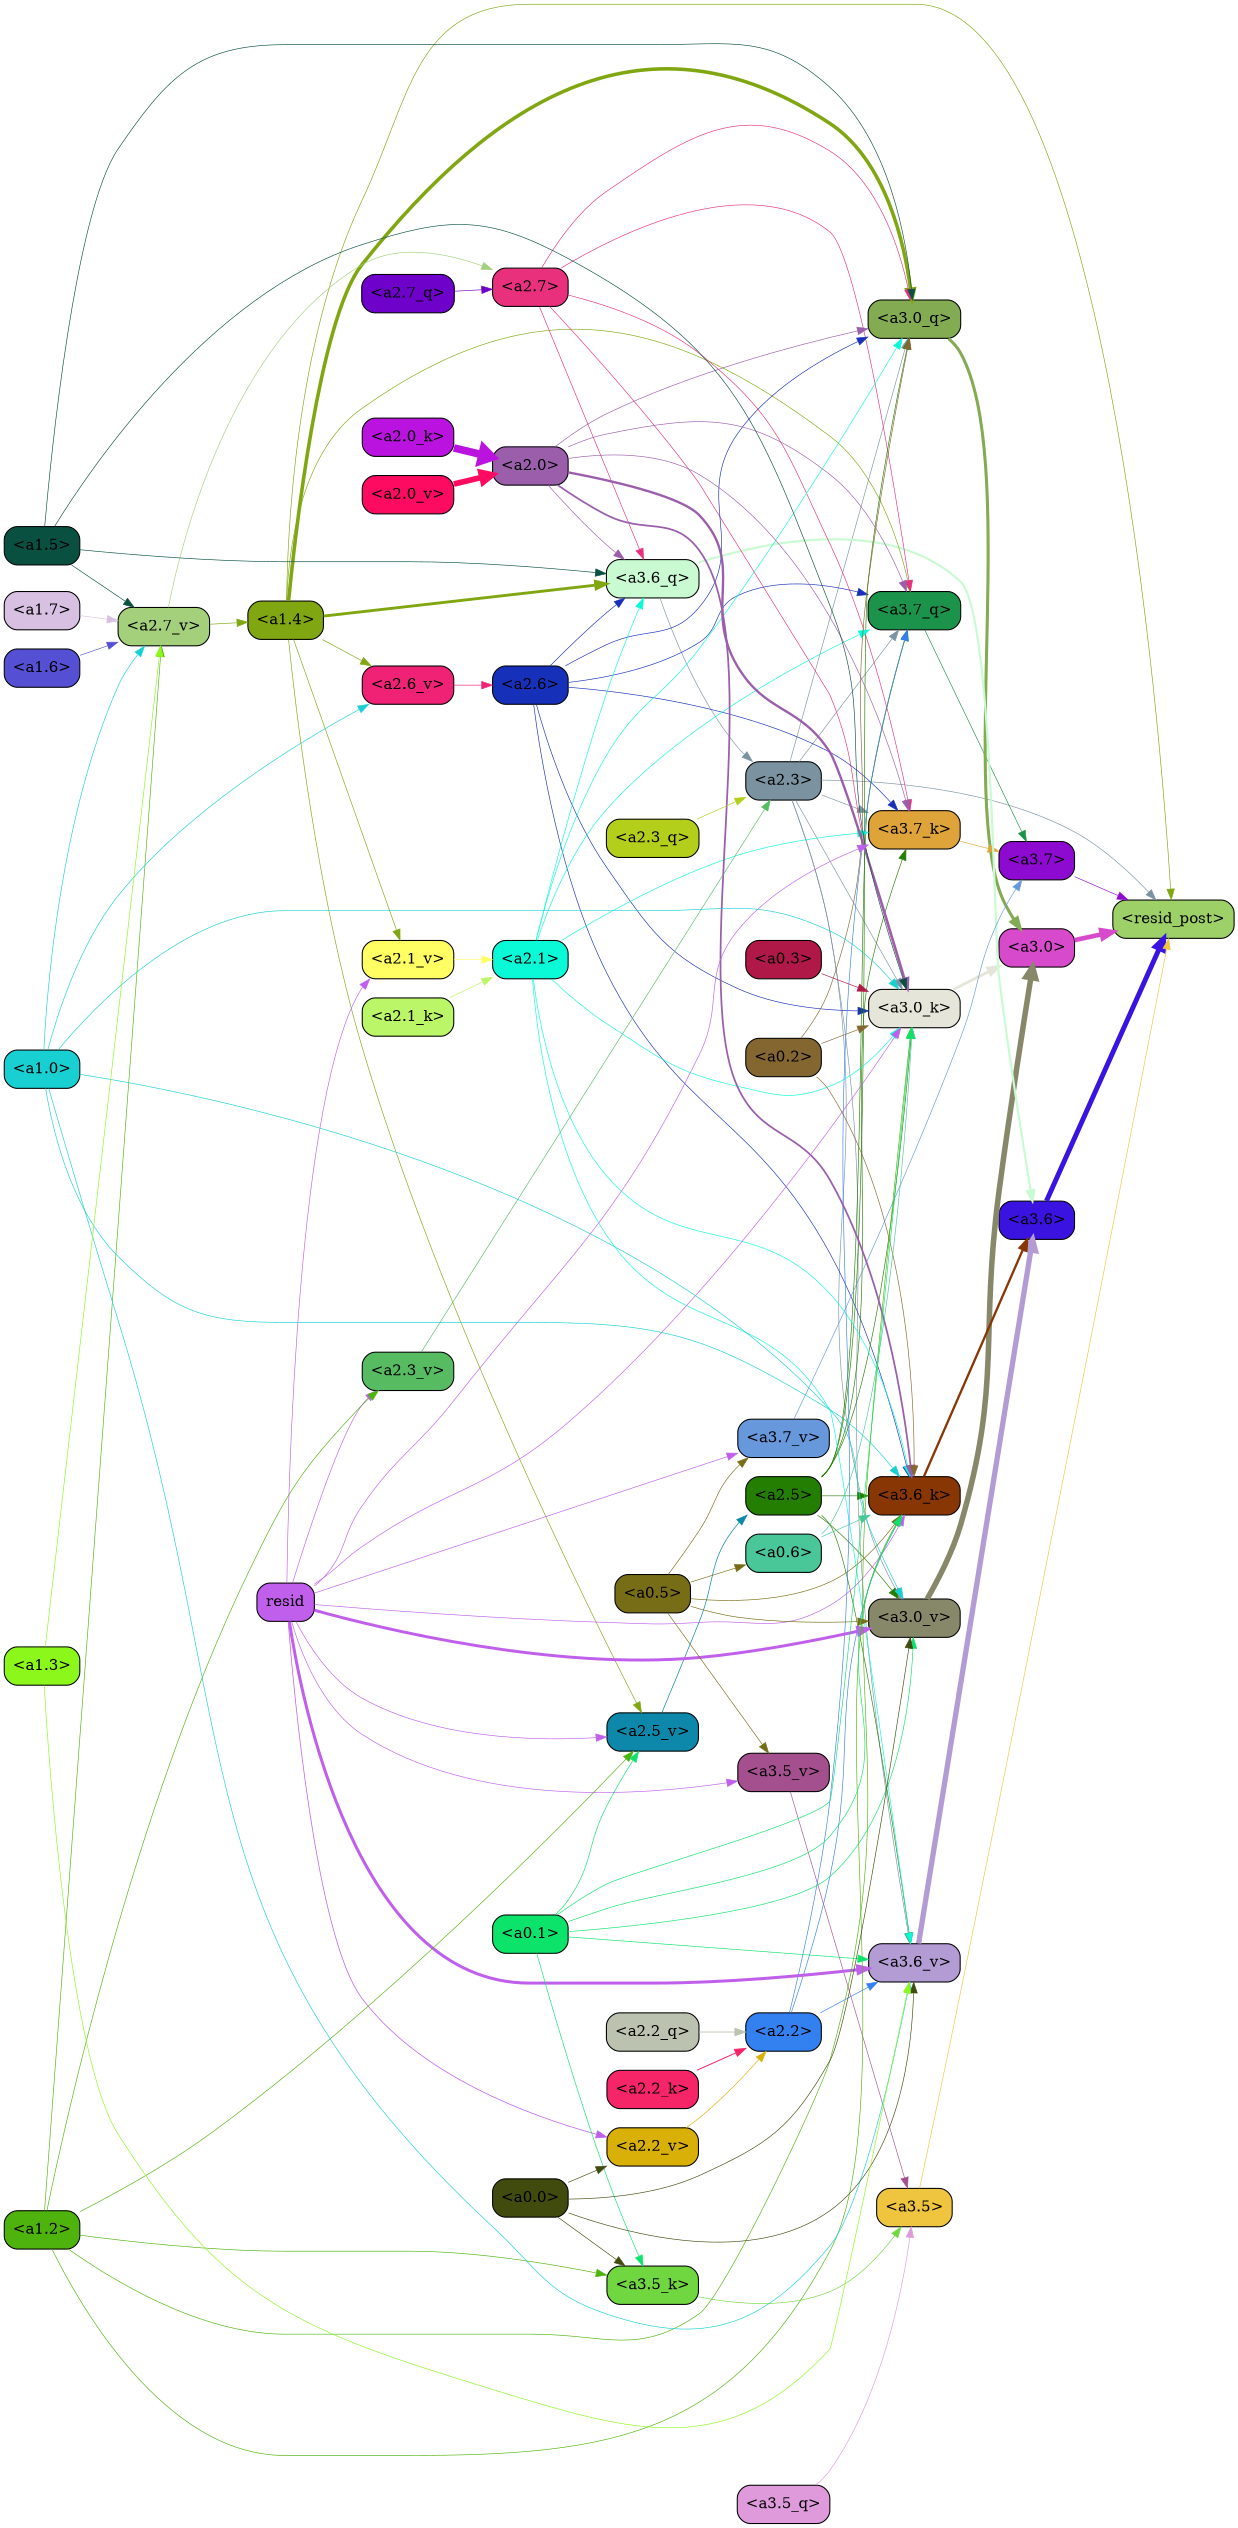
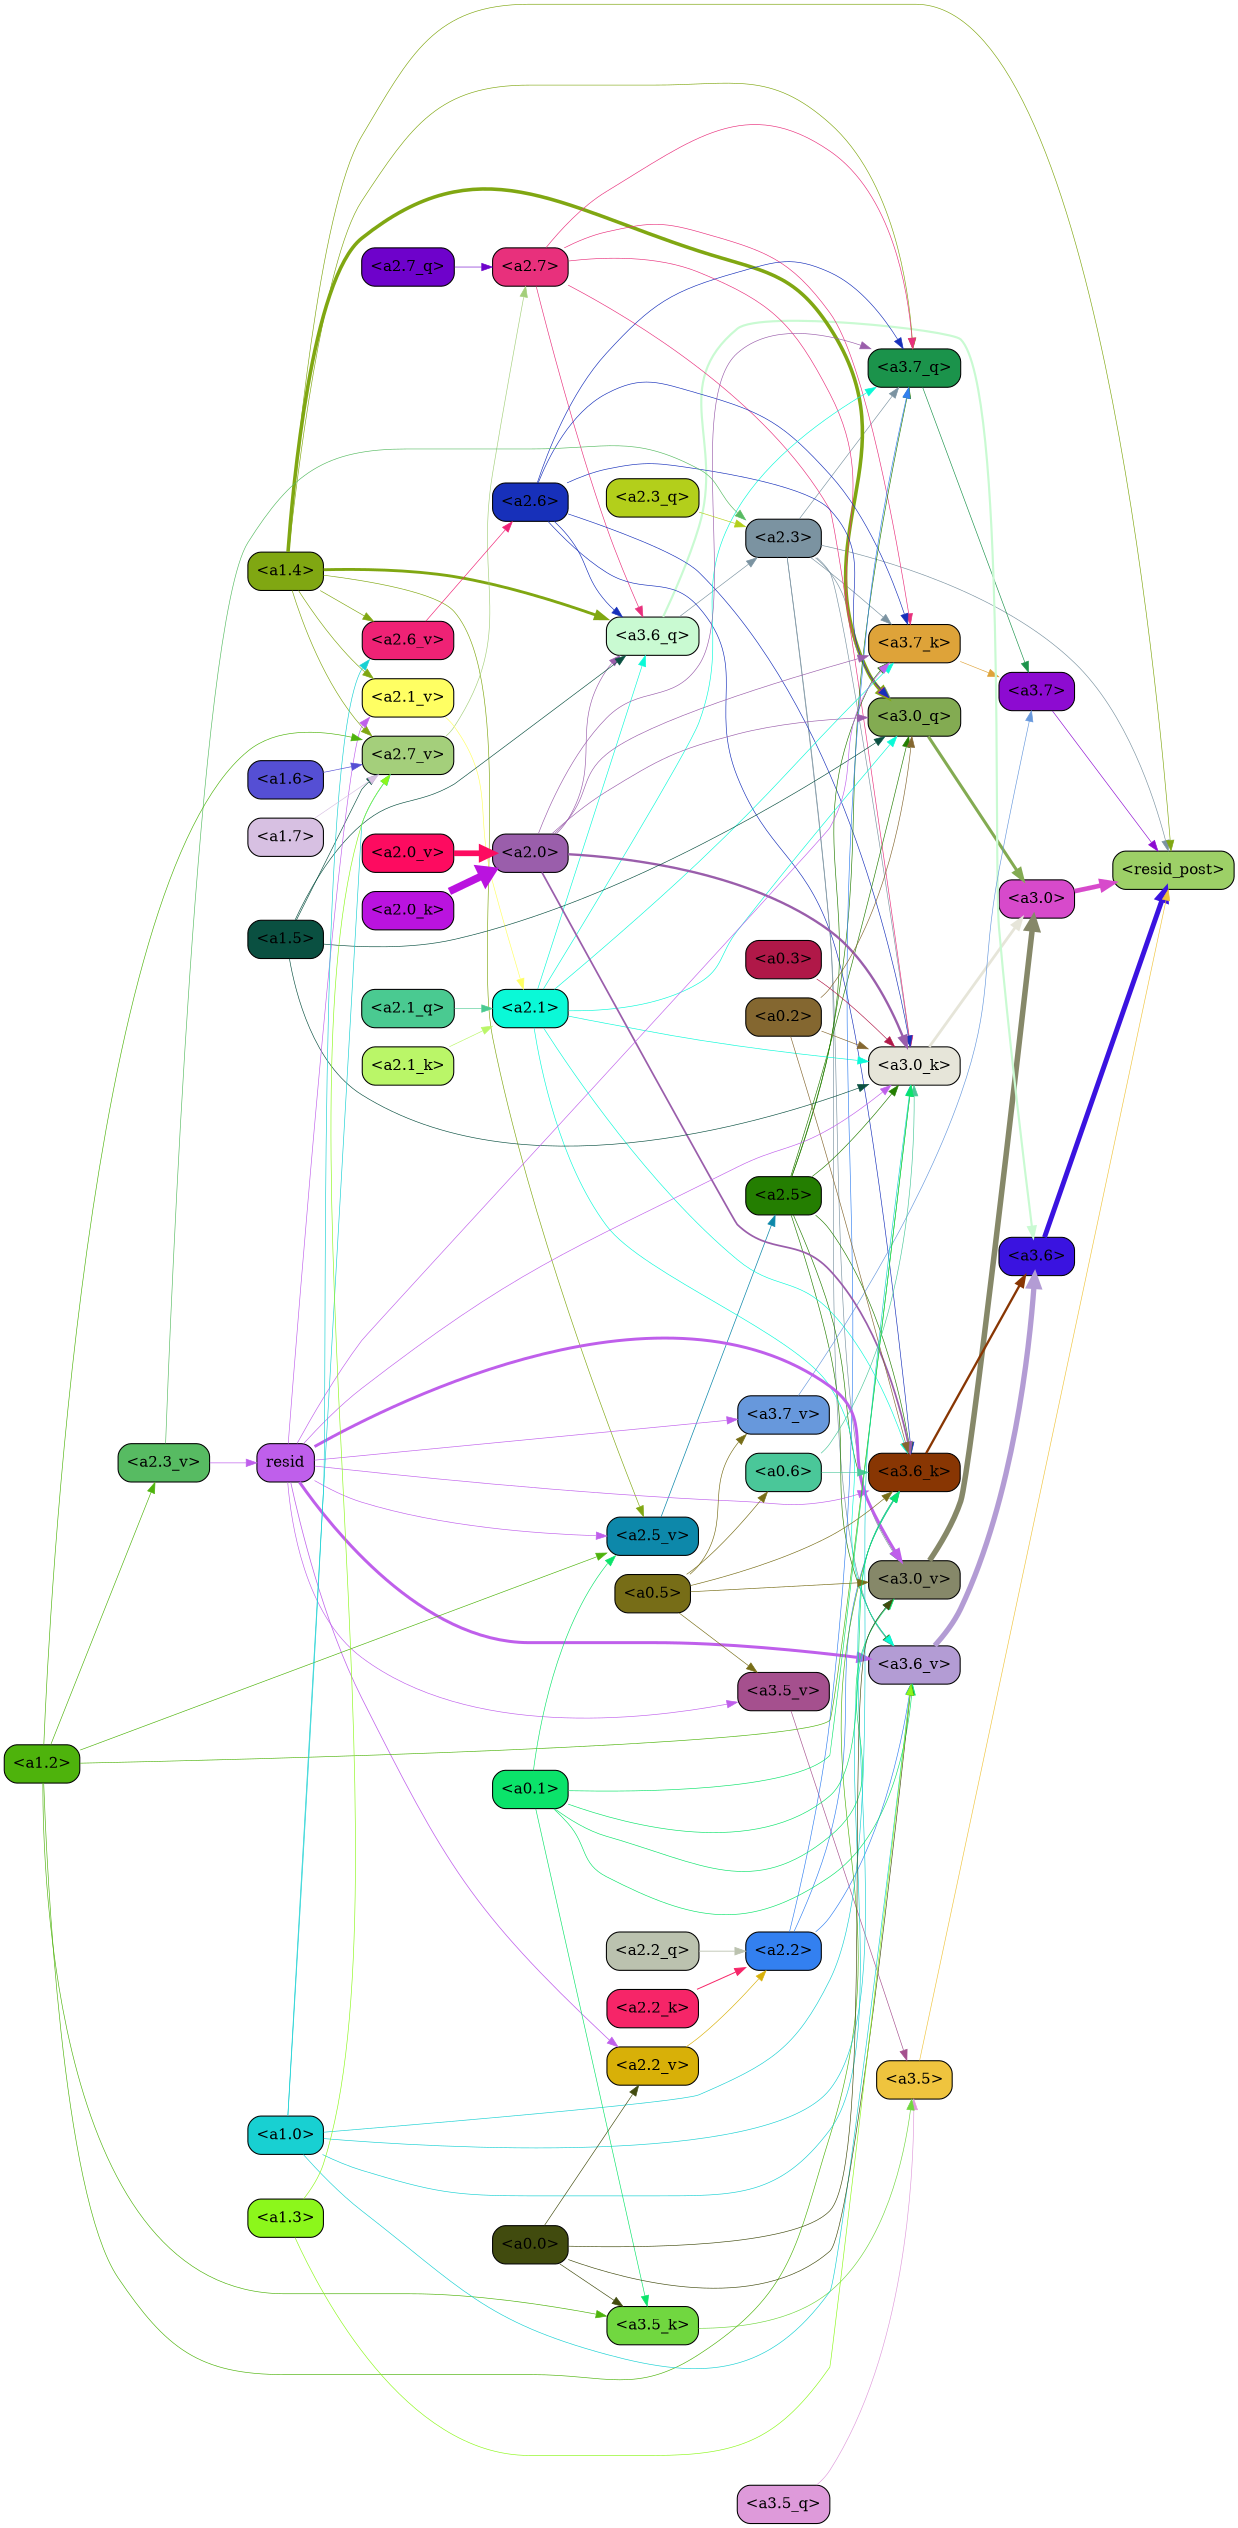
edge "<a2.7_v>" -> "<a1.4>": reversed
node "<a2.1_q>": added
edge "resid" -> "<a2.3_v>": reversed
